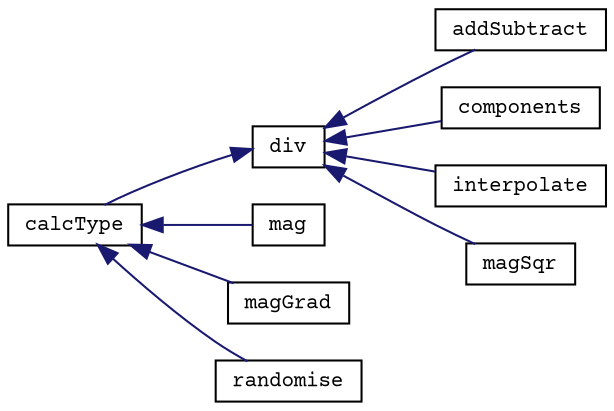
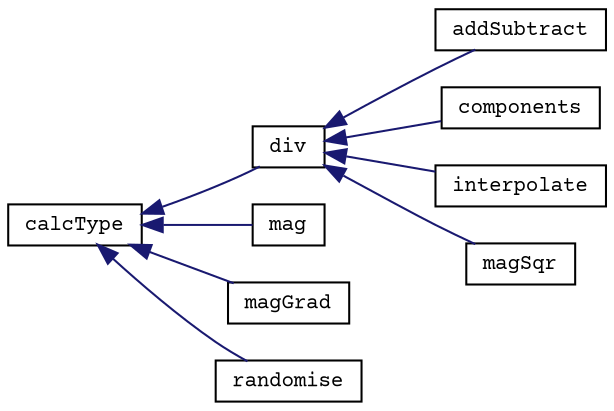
edge "calcType" -> "div": reversed
